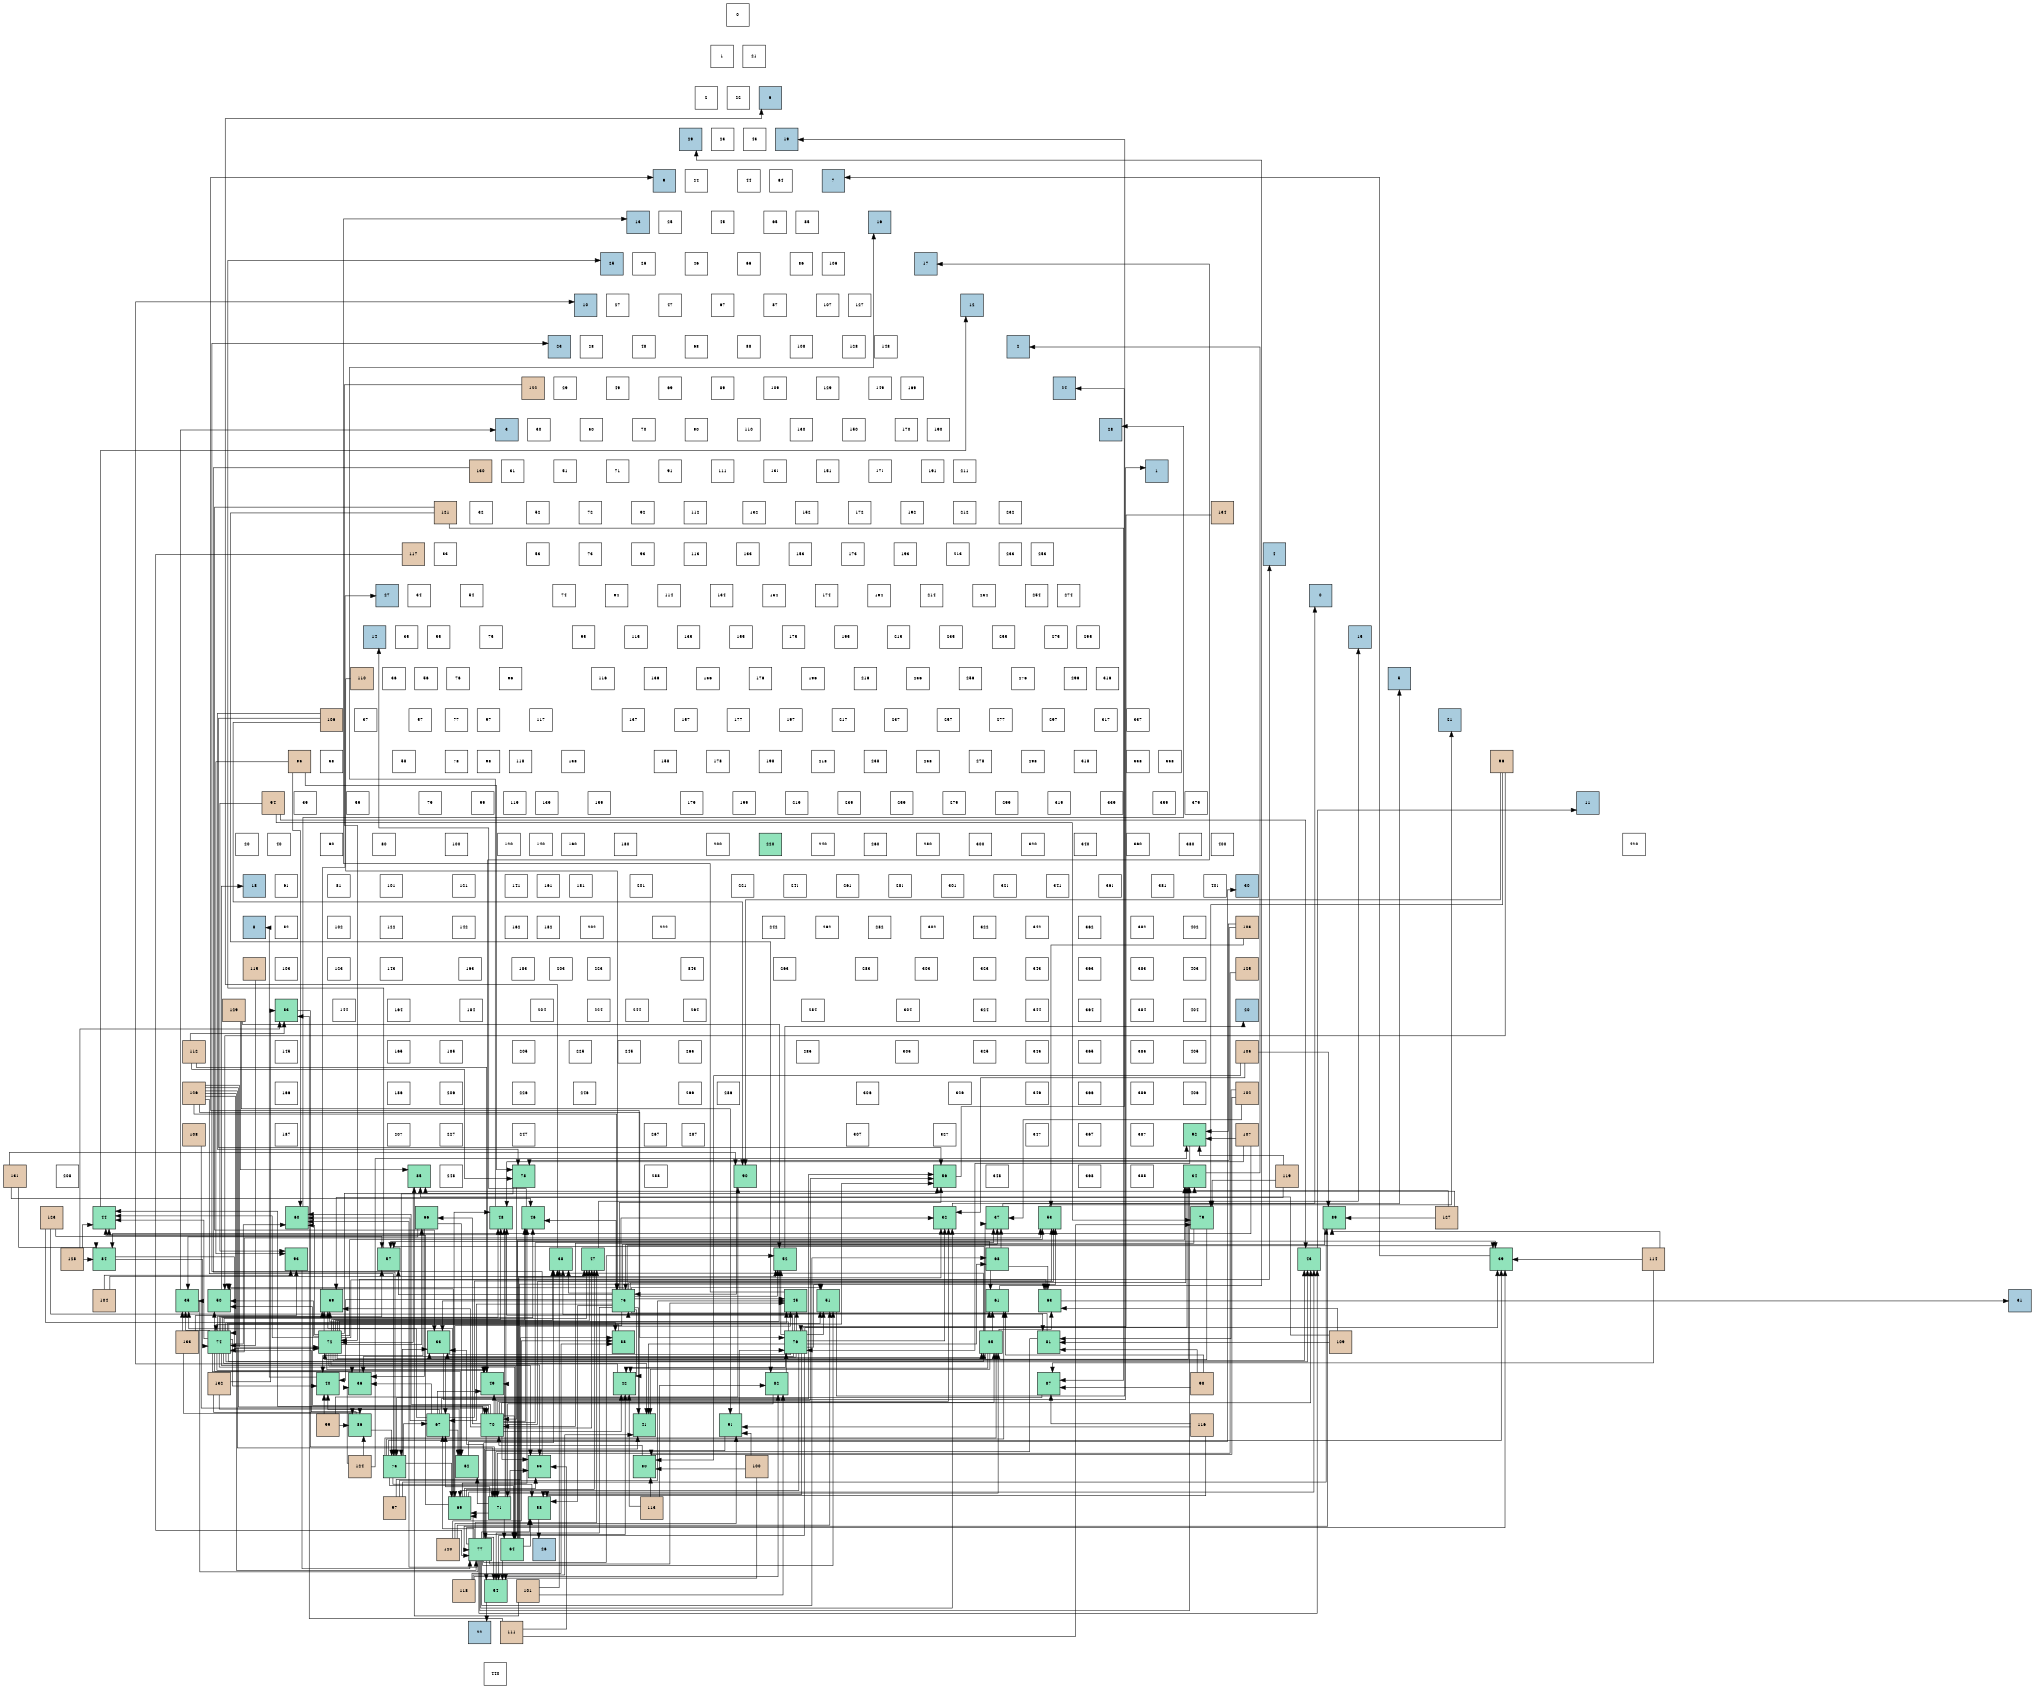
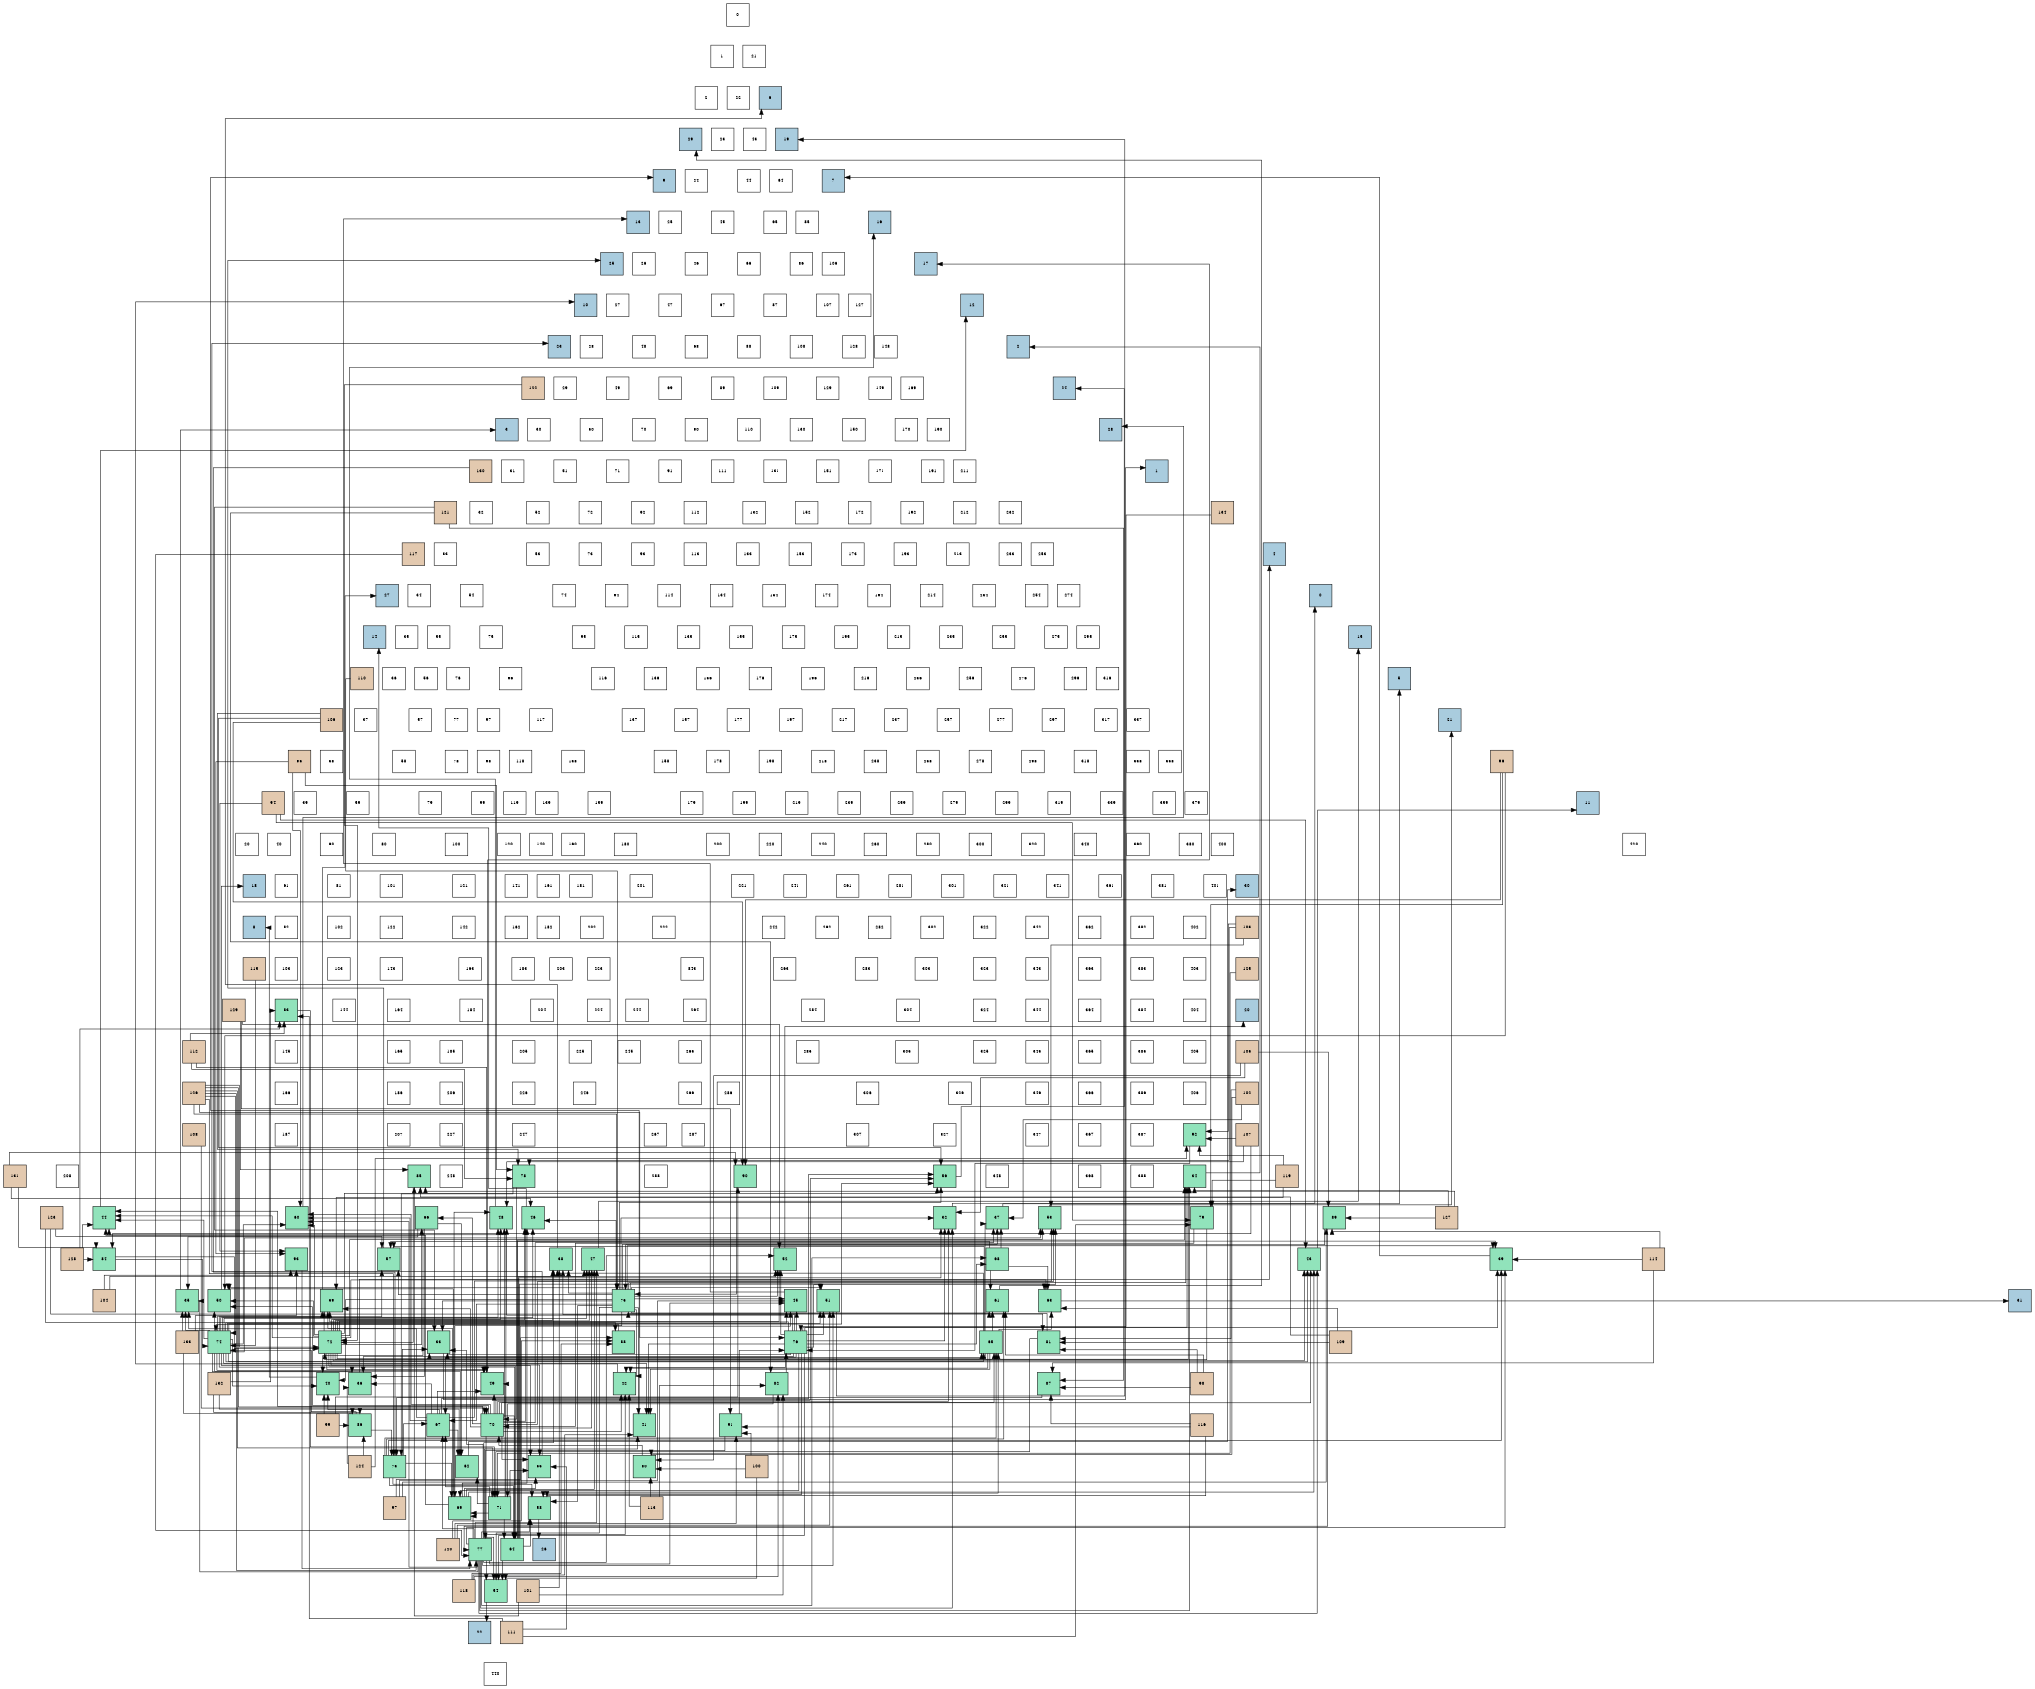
node "220": fillcolor #91e3bb -> #ffffff
